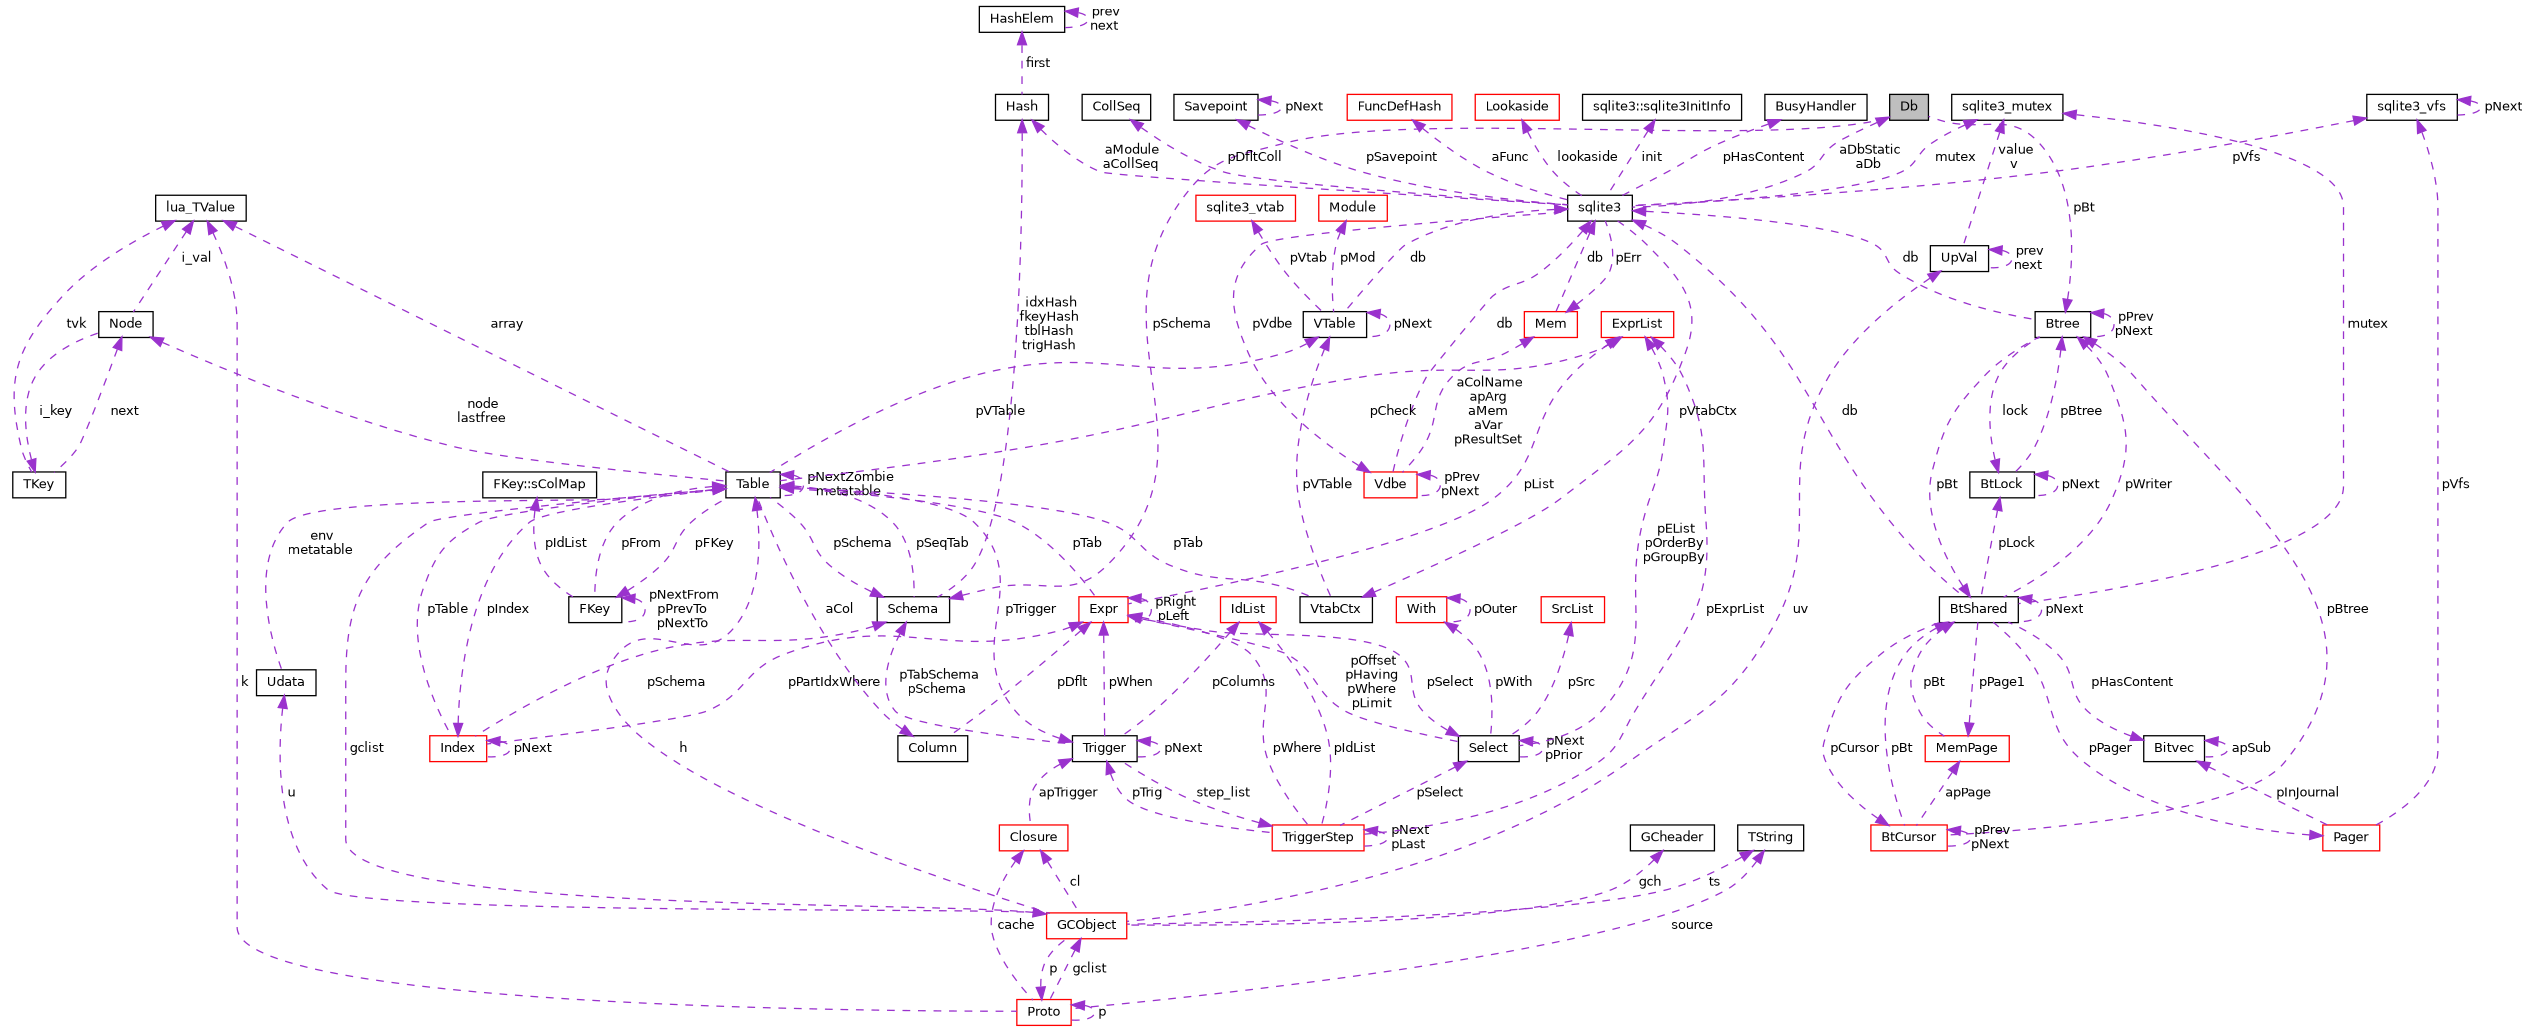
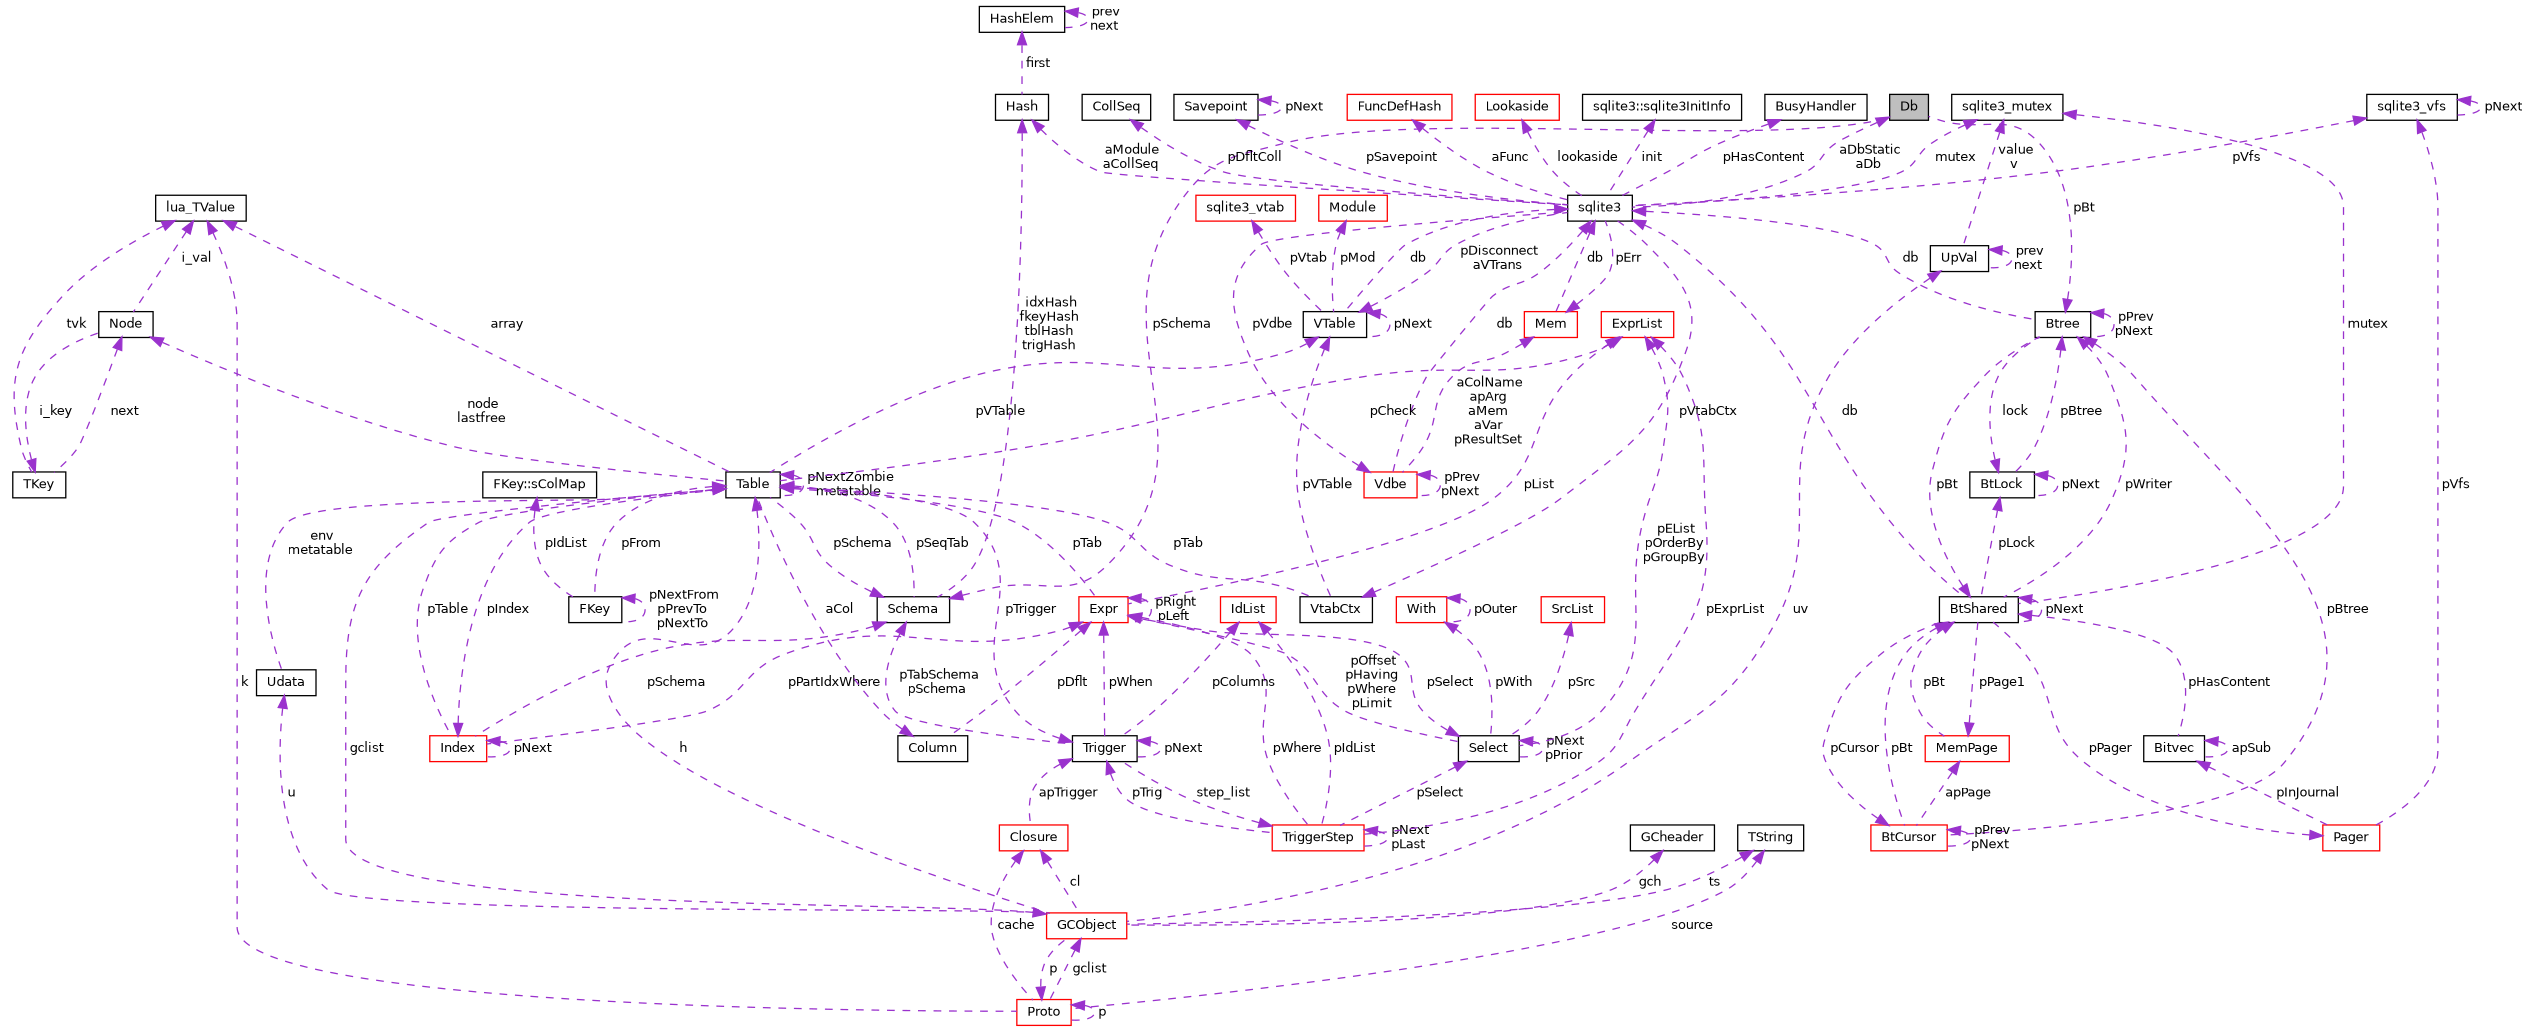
edge "sqlite3" -> "VTable": added, label "pDisconnect aVTrans"
edge "Table" -> "FKey": removed, label "pFKey"
edge "BtShared" -> "Bitvec": reversed
